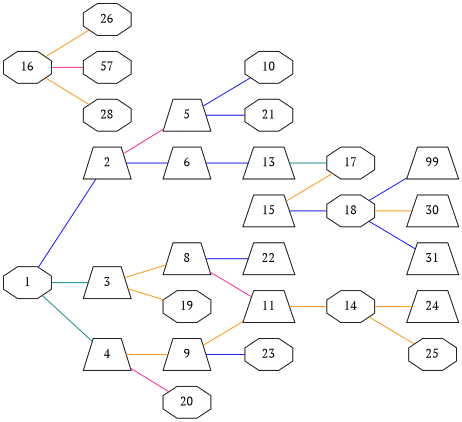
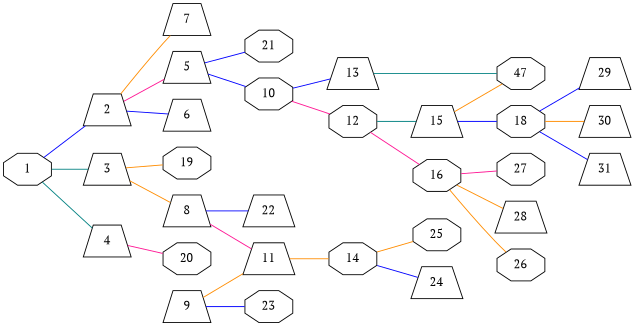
node "7": added
node "57": label "57" -> "27"
node "28": shape octagon -> trapezium
node "12": added
edge "6" -- "13": now "10" -- "13"
node "17": label "17" -> "47"
node "99": label "99" -> "29"
edge "14" -- "24": color darkorange -> blue
edge "4" -- "9": removed
